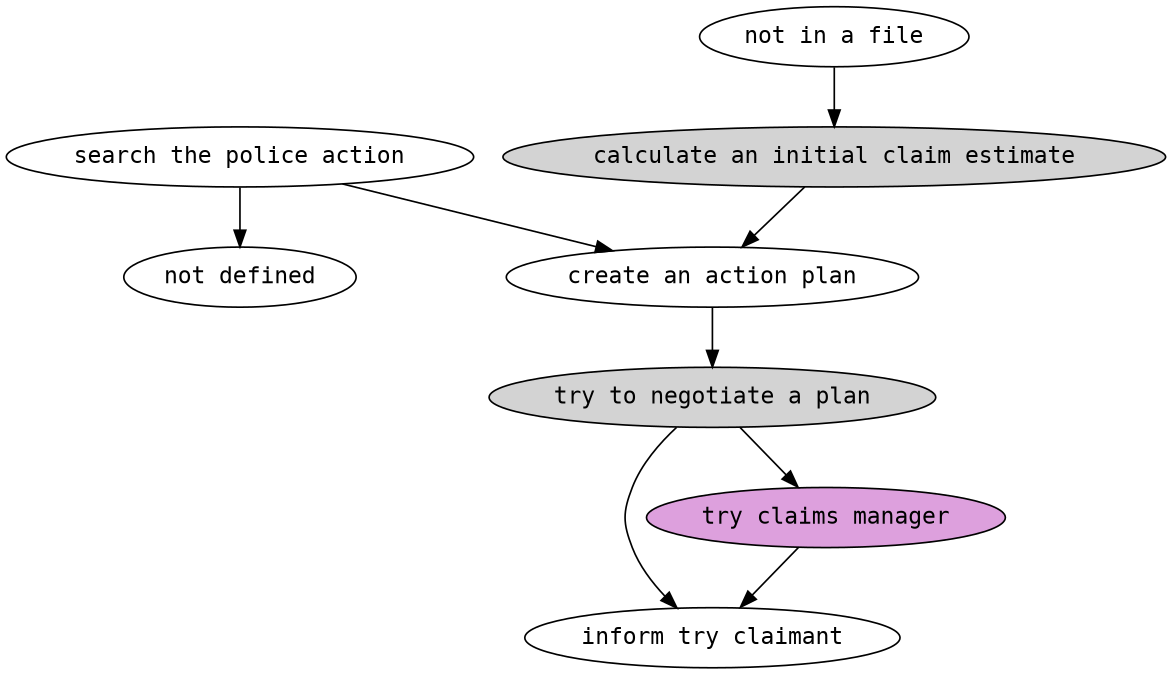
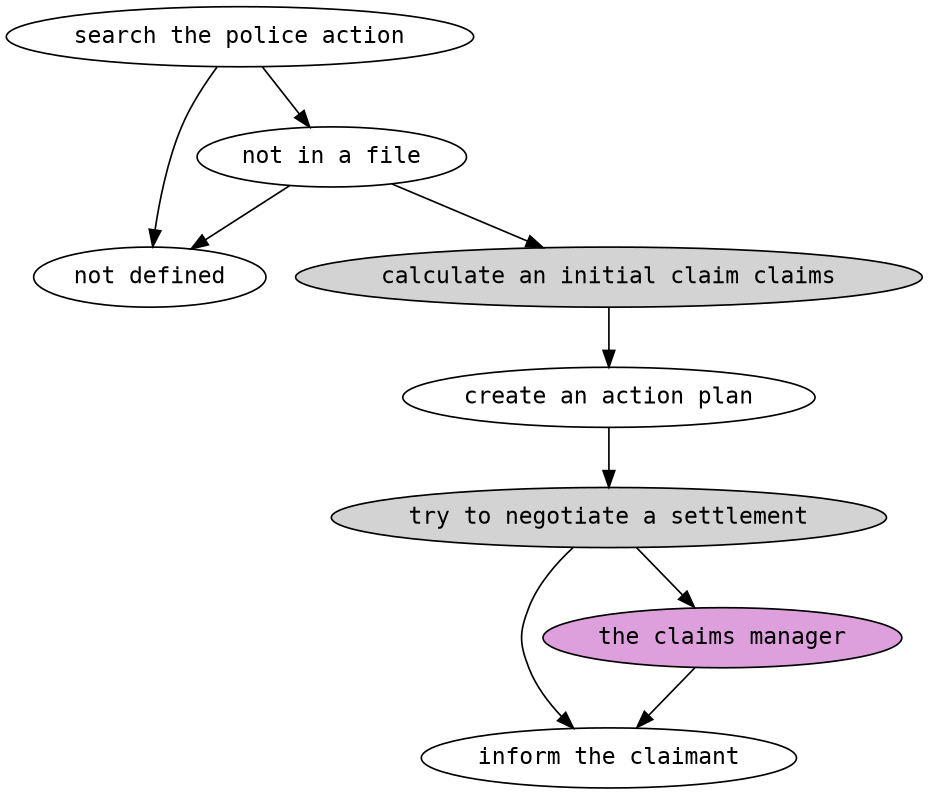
node "calculate an initial claim estimate": label "calculate an initial claim estimate" -> "calculate an initial claim claims"
edge "not in a file" -> "not defined": added
edge "search the police action" -> "create an action plan": now "search the police action" -> "not in a file"
node "try to negotiate a plan": label "try to negotiate a plan" -> "try to negotiate a settlement"
node "try claims manager": label "try claims manager" -> "the claims manager"
node "inform try claimant": label "inform try claimant" -> "inform the claimant"
